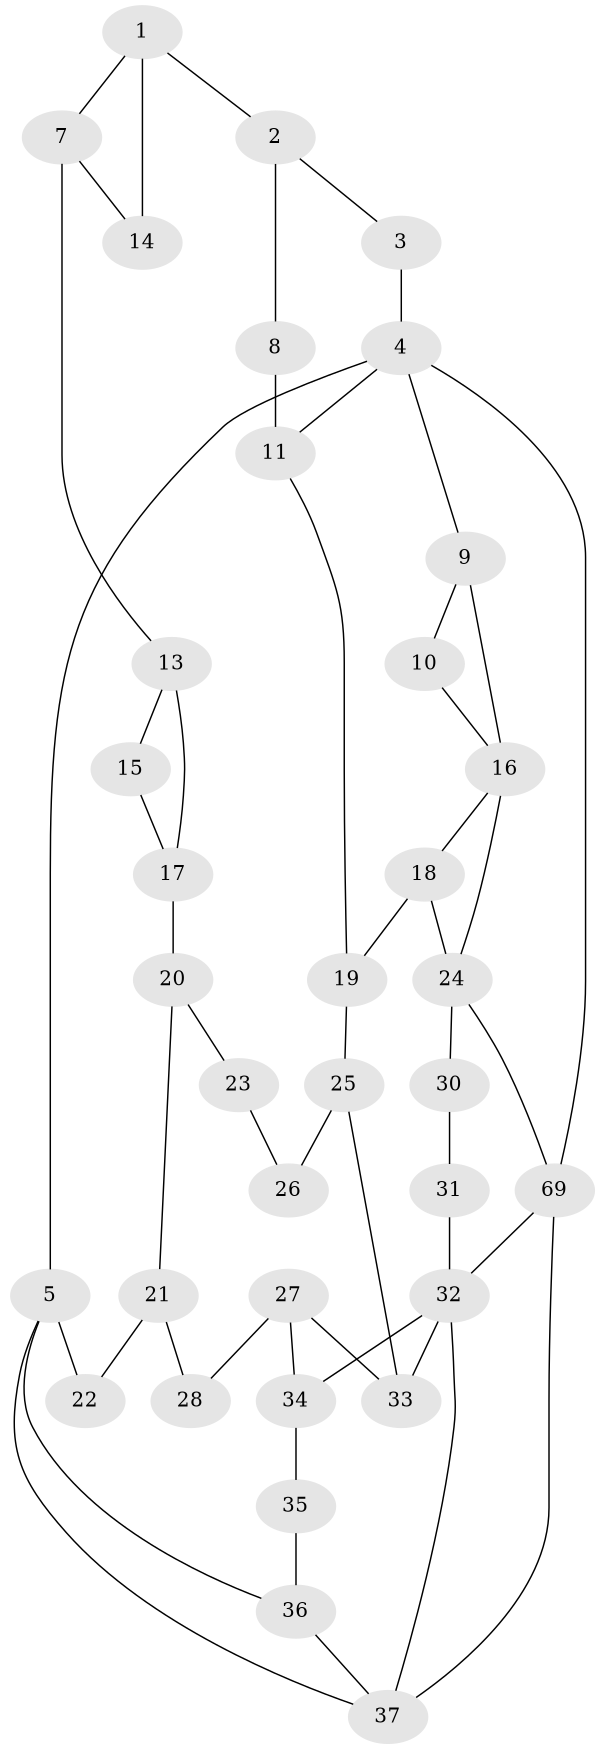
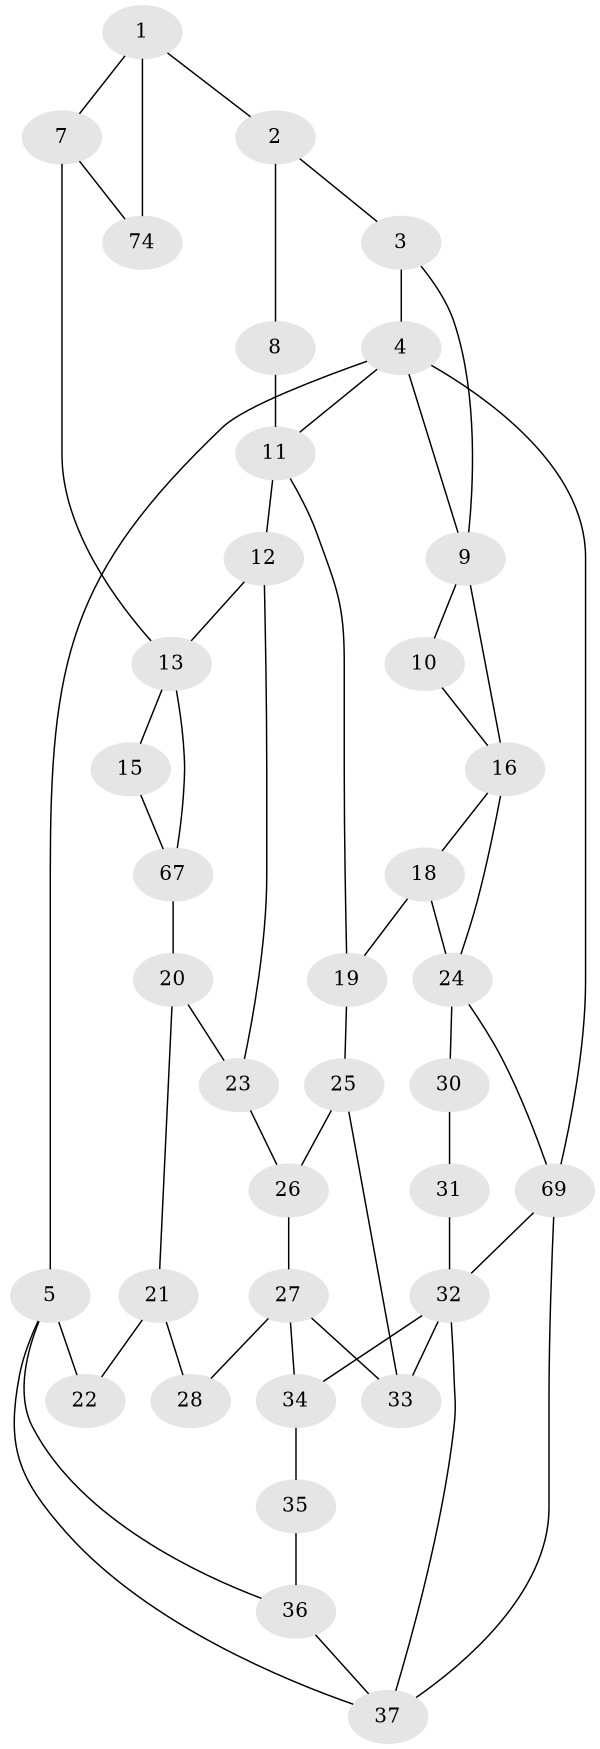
node "14": label "14" -> "74"
edge "3" -- "9": added
node "12": added
node "17": label "17" -> "67"
edge "26" -- "27": added
